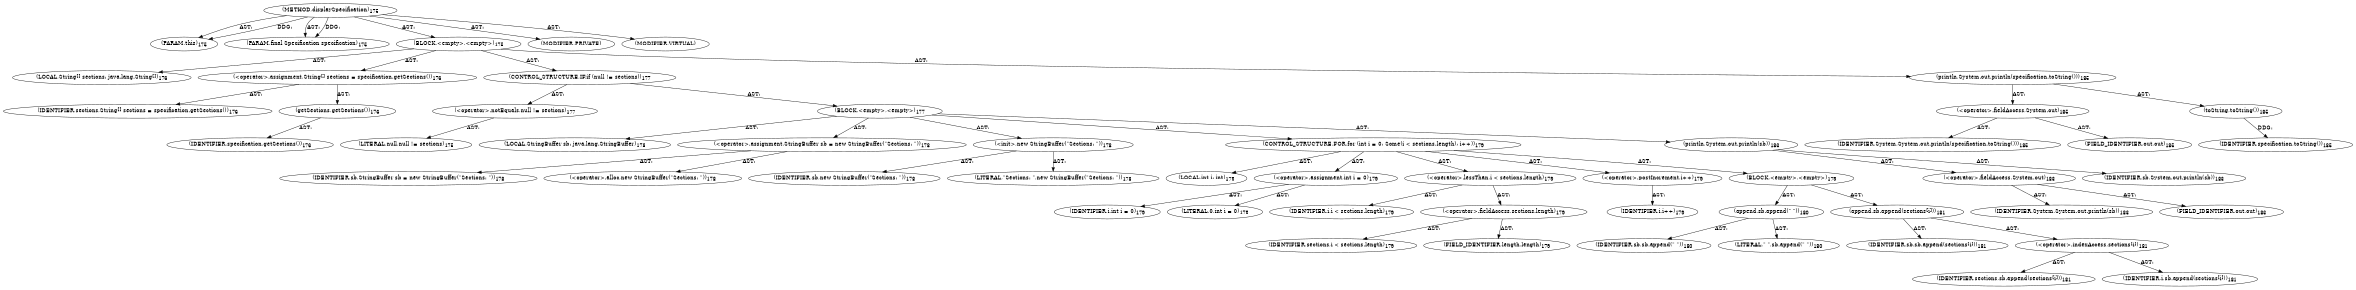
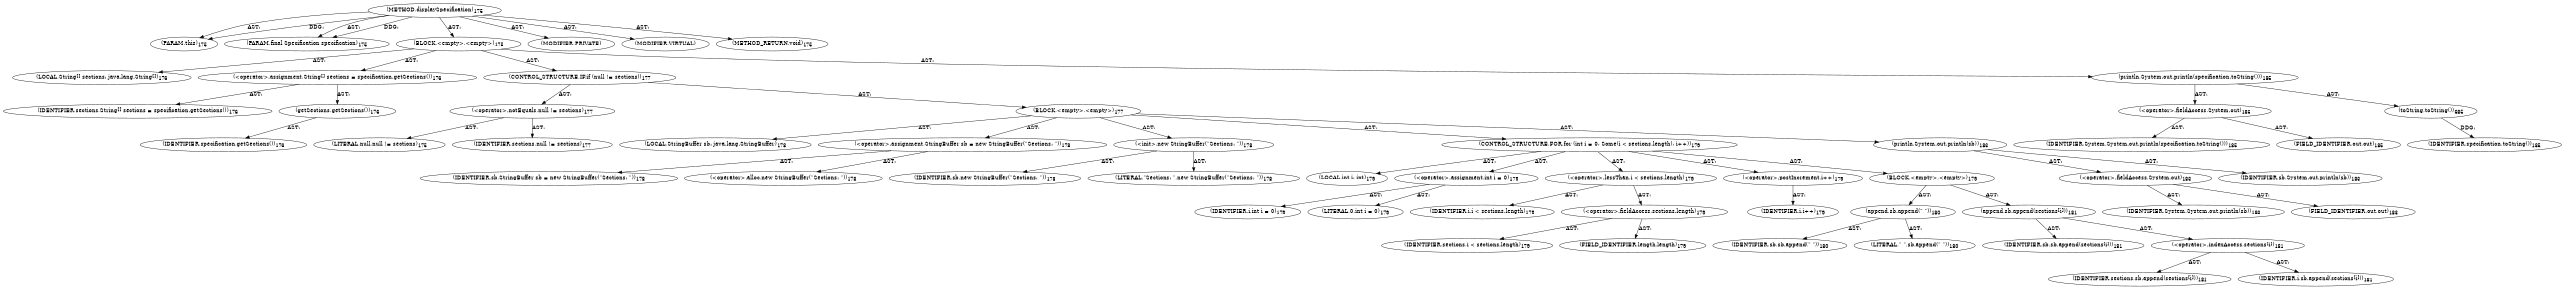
node "(METHOD_RETURN,void)": added
node "(toString,toString())": text "185" -> "685"
node "(IDENTIFIER,sections,null != sections)": added
